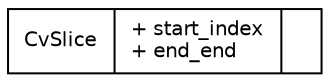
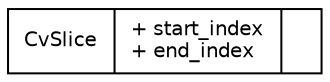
node "CvSlice": text "+ end_end" -> "+ end_index"
